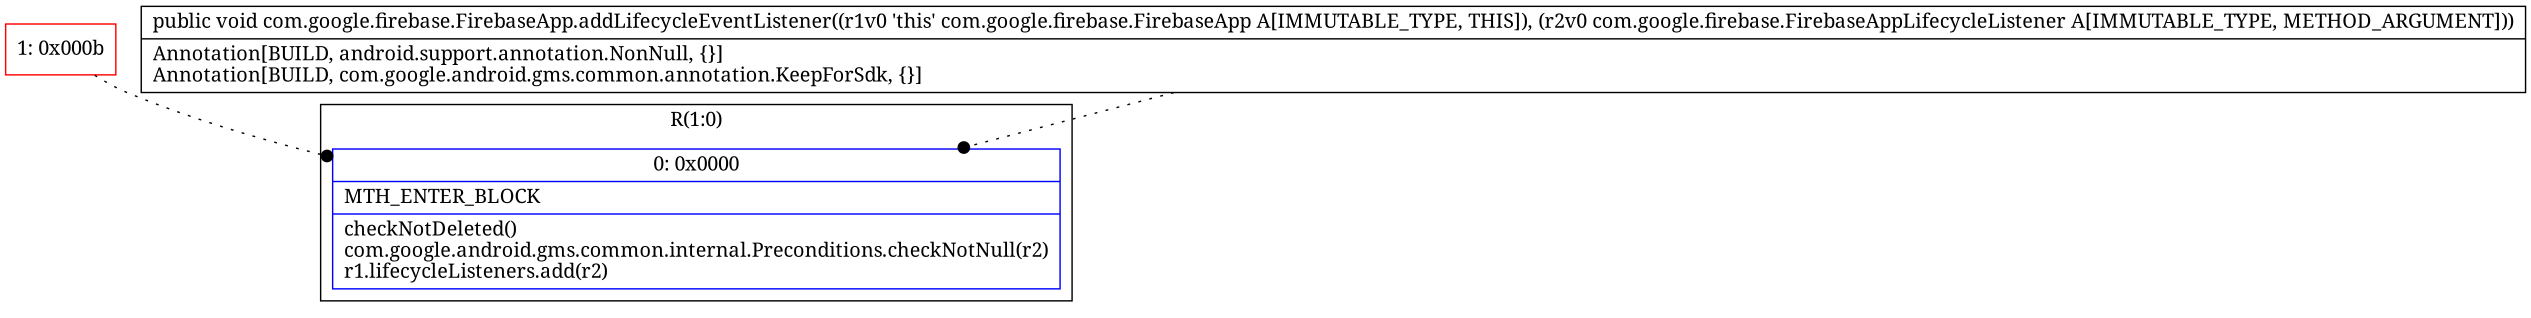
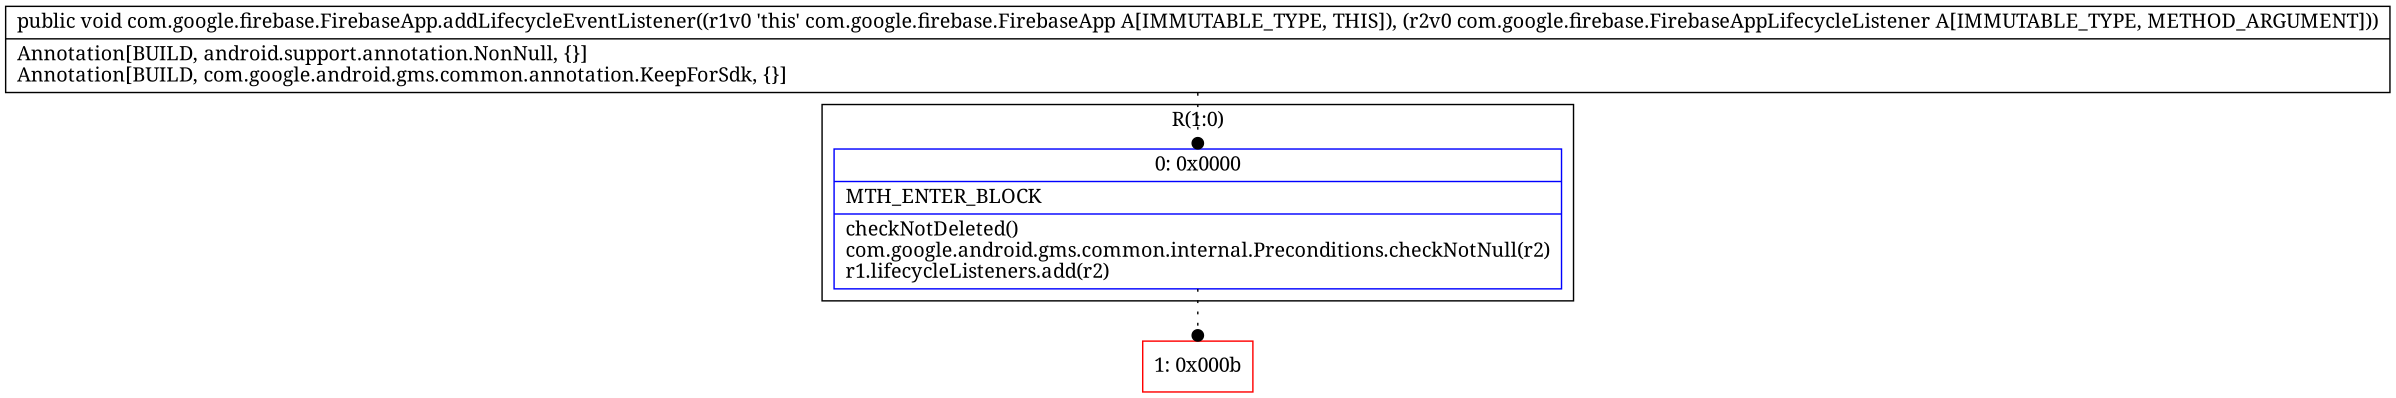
edge "1: 0x000b" -> "0: 0x0000": reversed
